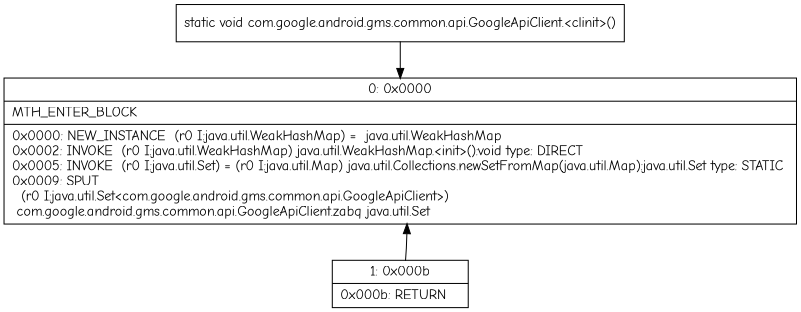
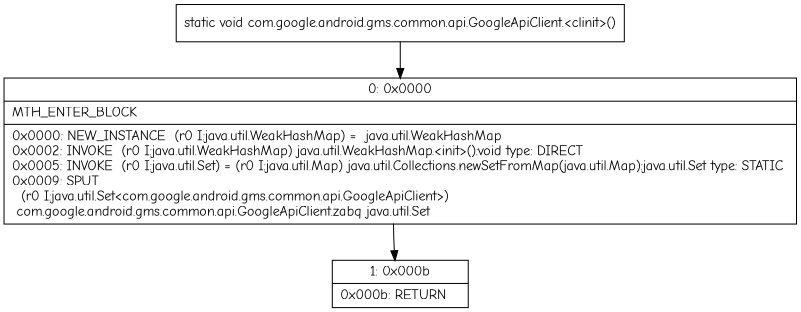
edge "1: 0x000b" -> "0: 0x0000": reversed
